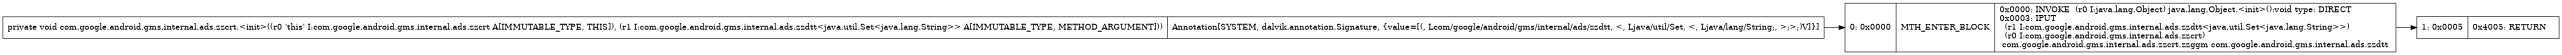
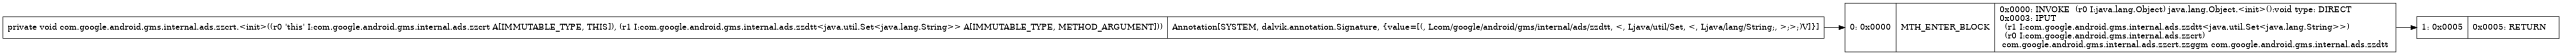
node "1: 0x0005": text "0x4005: RETURN" -> "0x0005: RETURN"
